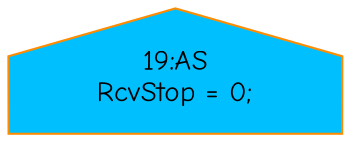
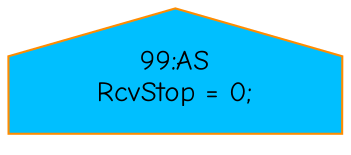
node "19:AS RcvStop = 0;": label "19:AS RcvStop = 0;" -> "99:AS RcvStop = 0;"
